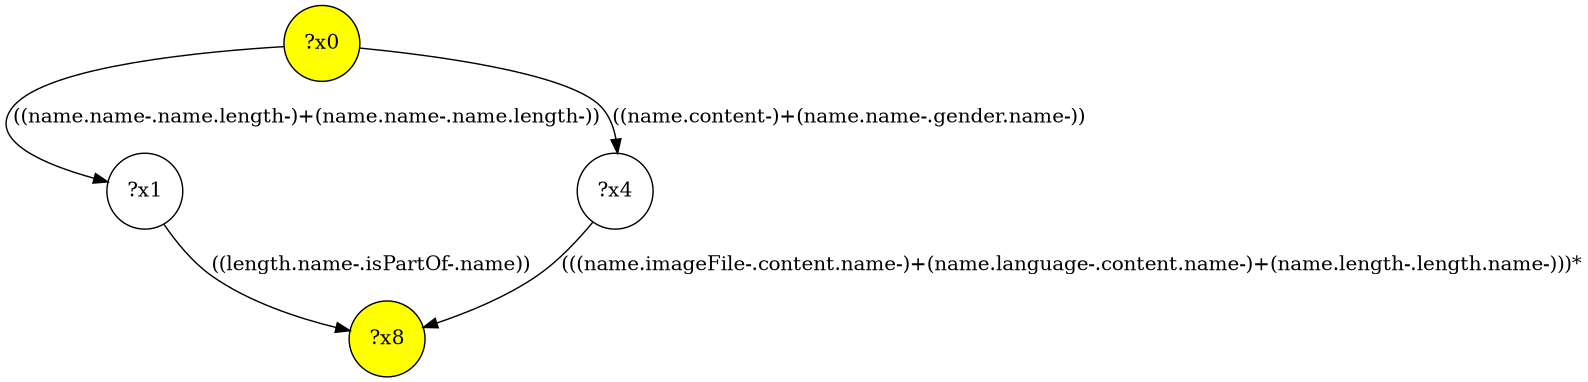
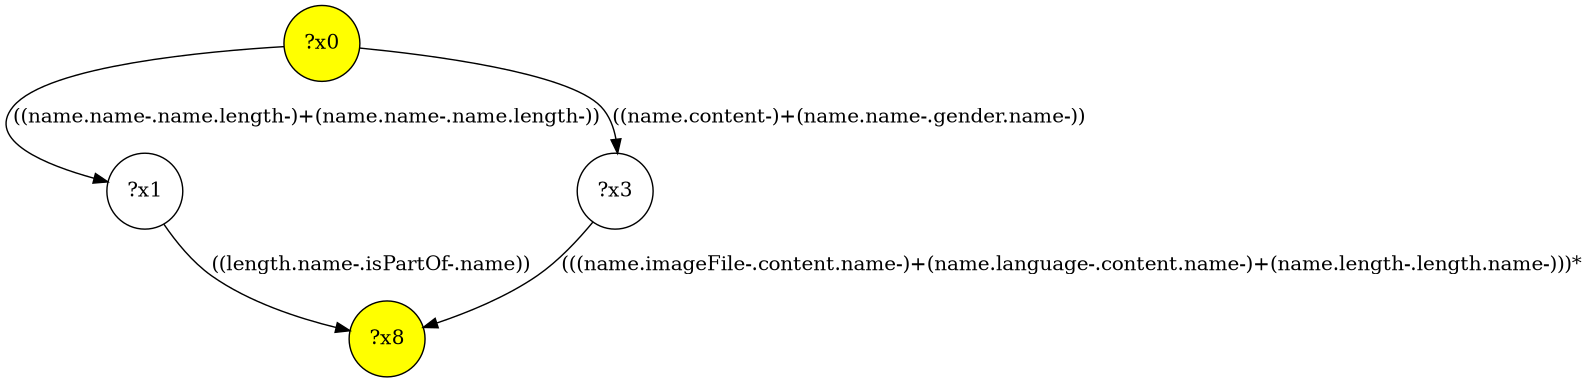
node "?x4": label "?x4" -> "?x3"
